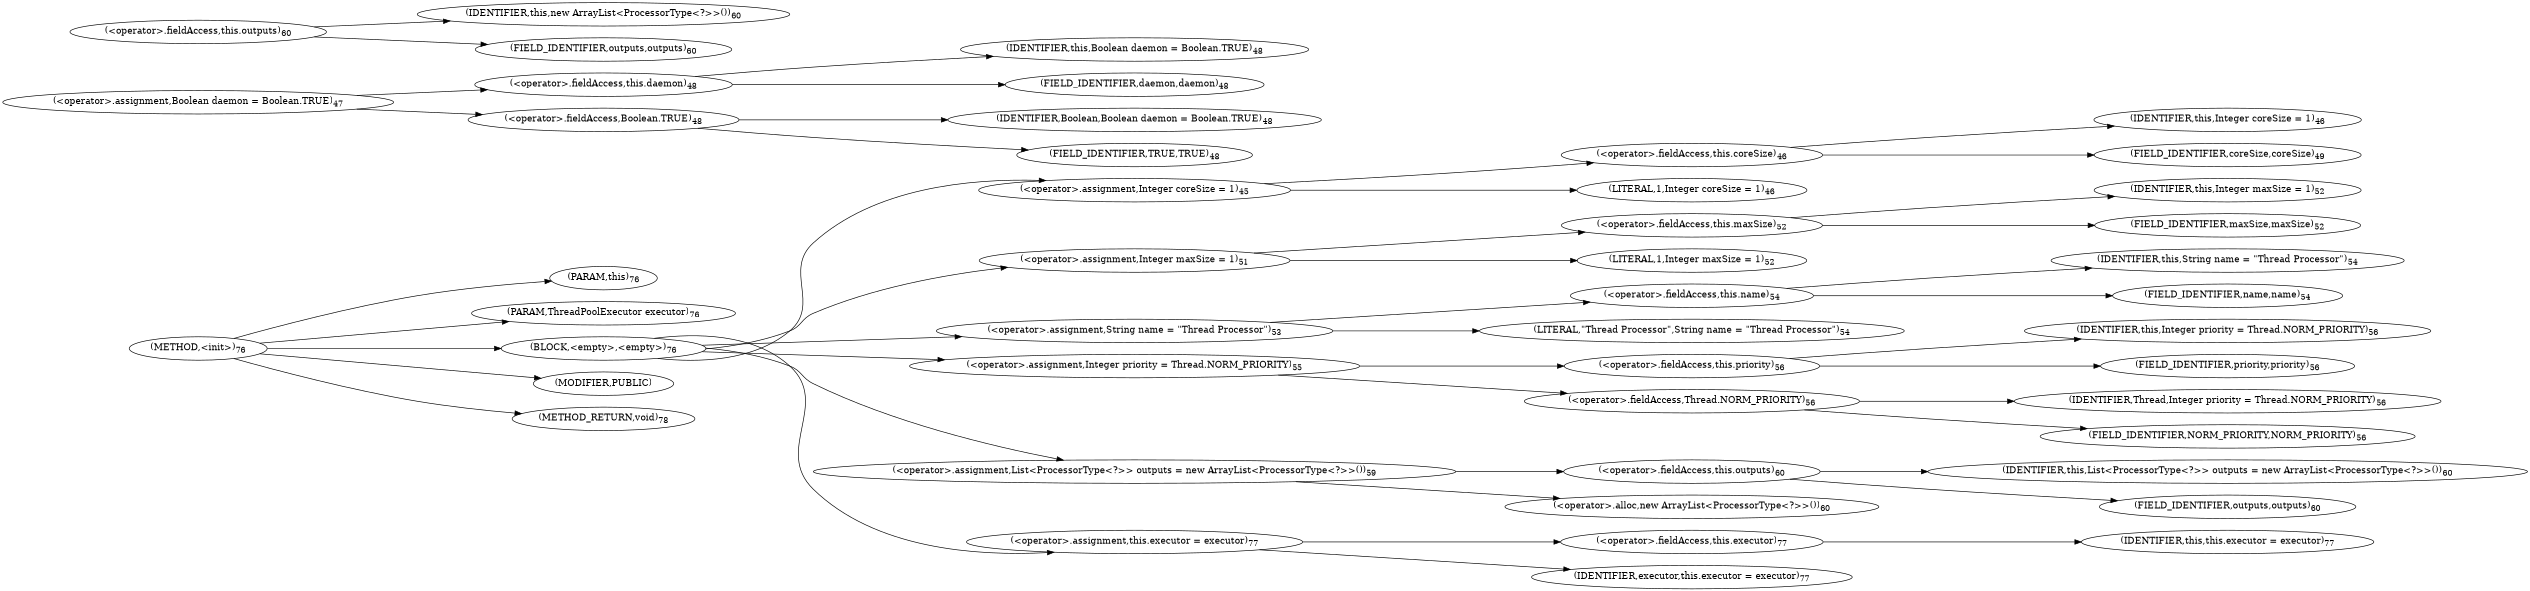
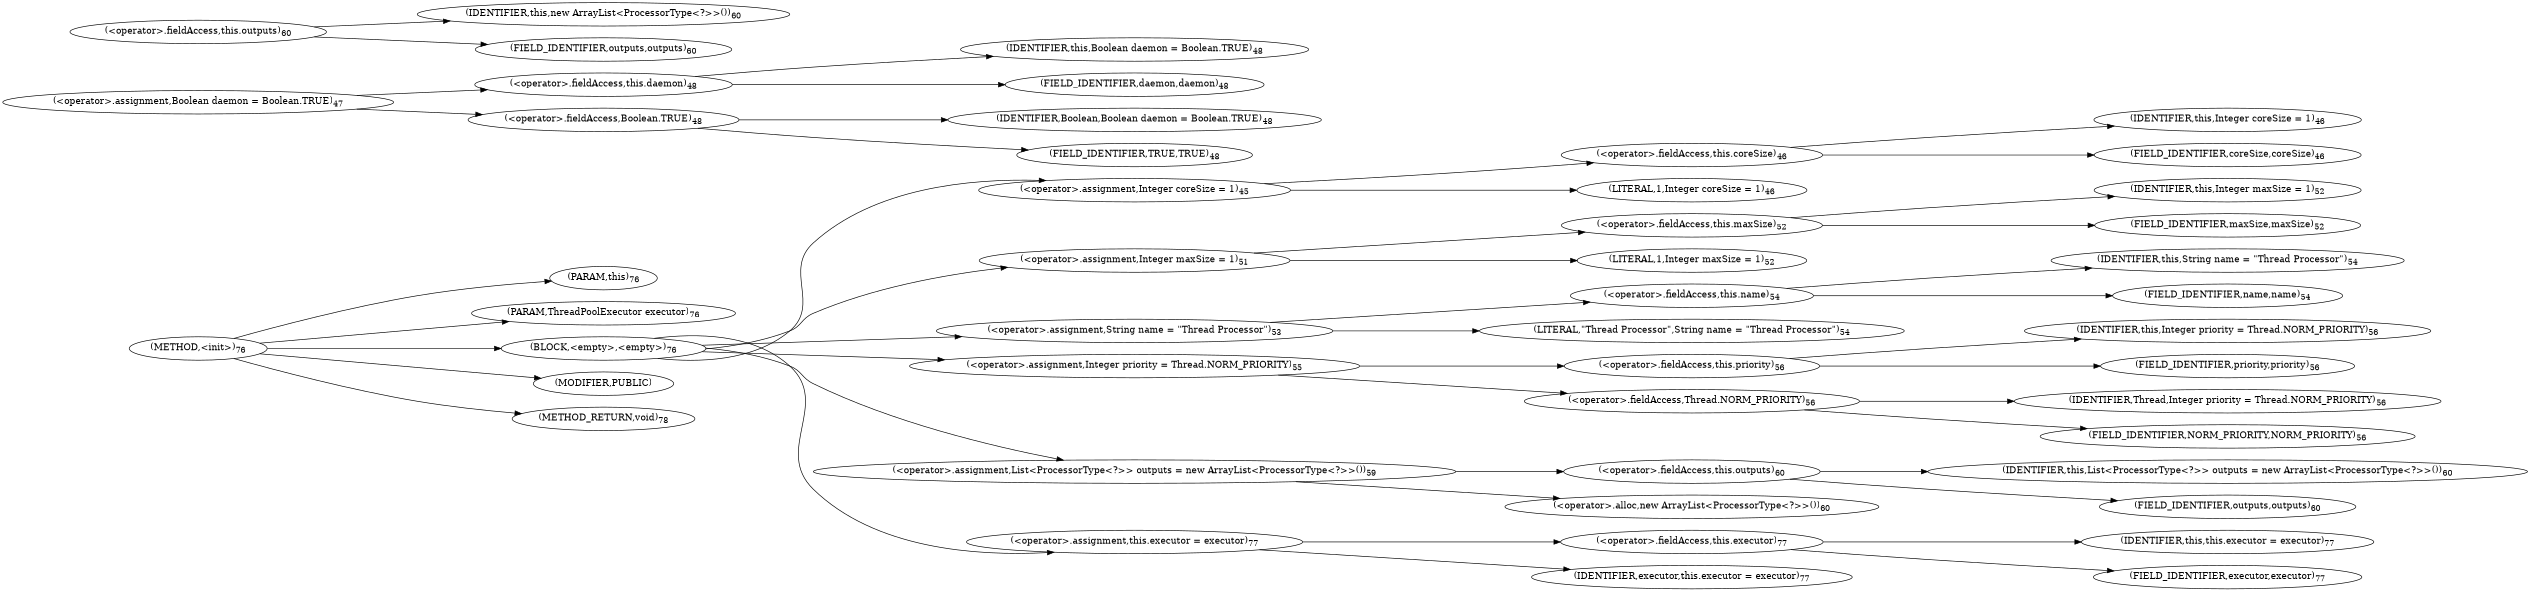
node "(FIELD_IDENTIFIER,coreSize,coreSize)": text "49" -> "46"
node "(FIELD_IDENTIFIER,executor,executor)": added
